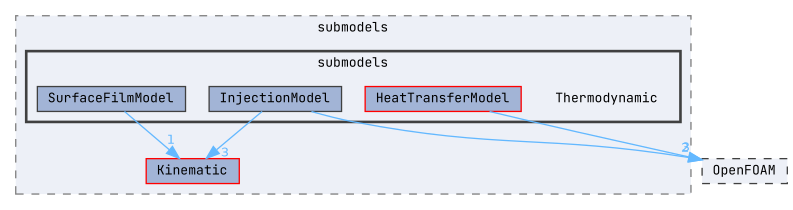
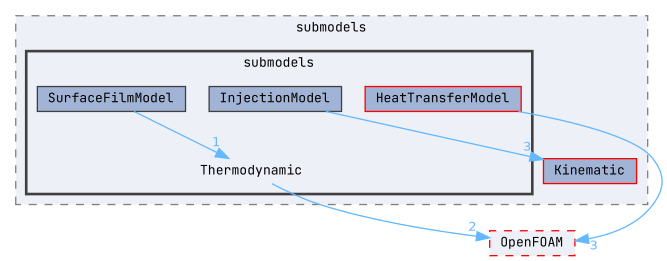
edge "SurfaceFilmModel" -> "Kinematic": now "SurfaceFilmModel" -> "Thermodynamic"
edge "InjectionModel" -> "OpenFOAM": now "Thermodynamic" -> "OpenFOAM"
node "OpenFOAM": color grey25 -> red
